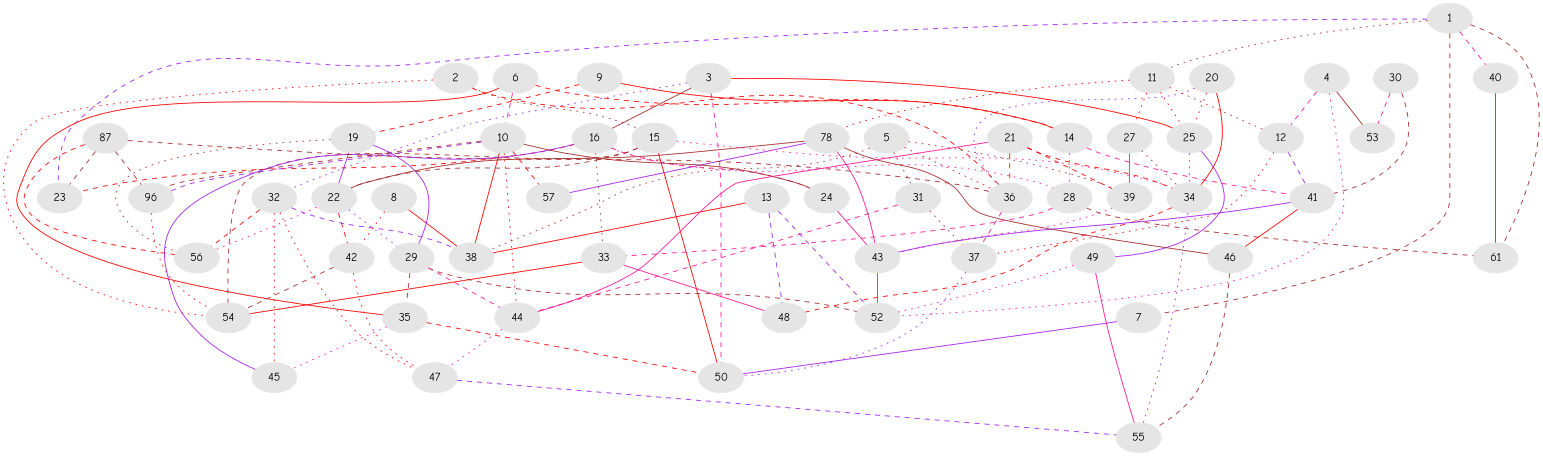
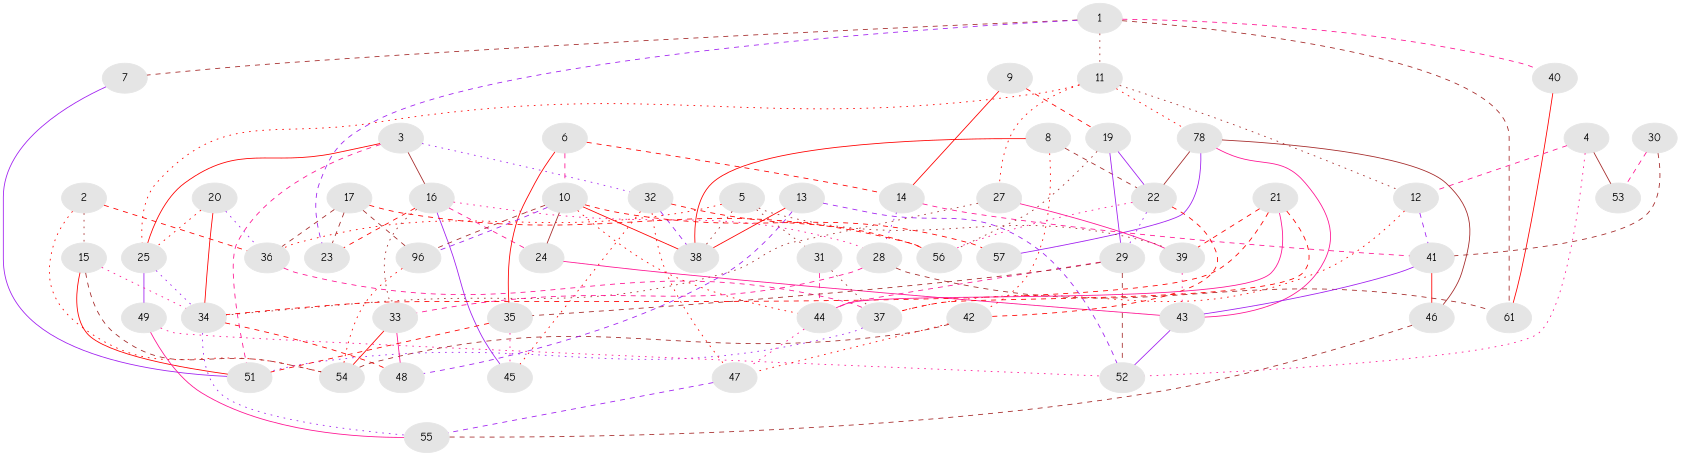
node "87": label "87" -> "17"
edge "15" -- "22": now "8" -- "22"
edge "21" -- "36": now "21" -- "37"
node "50": label "50" -> "51"
